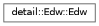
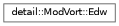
node "detail::Edw::Edw": label "detail::Edw::Edw" -> "detail::ModVort::Edw"
